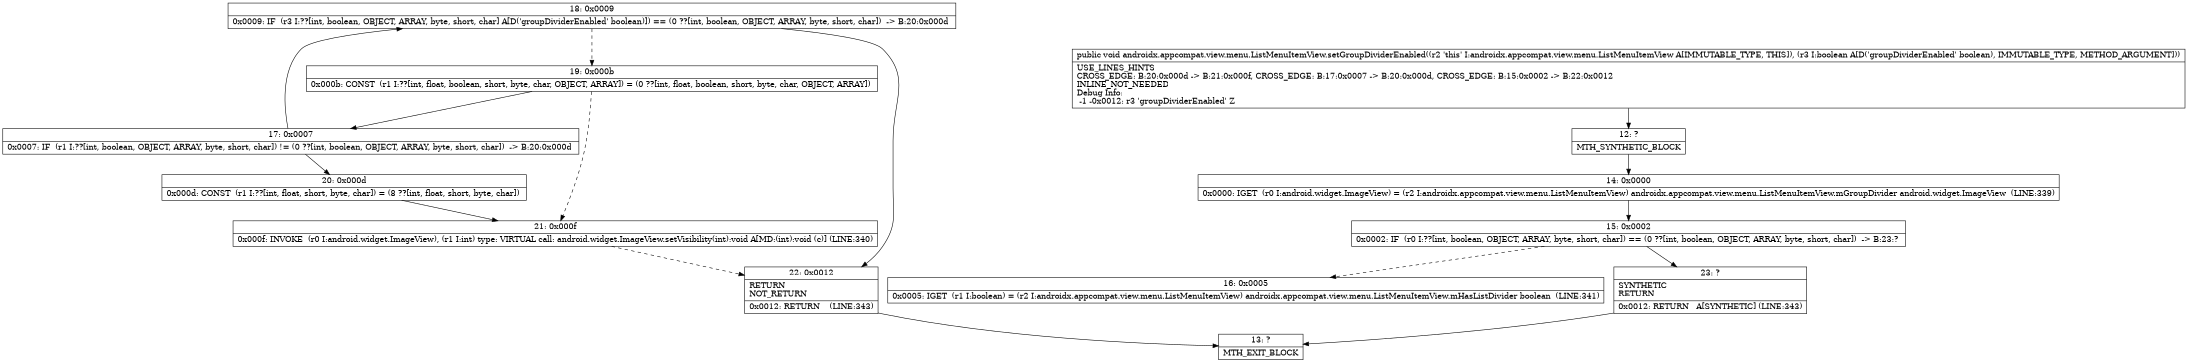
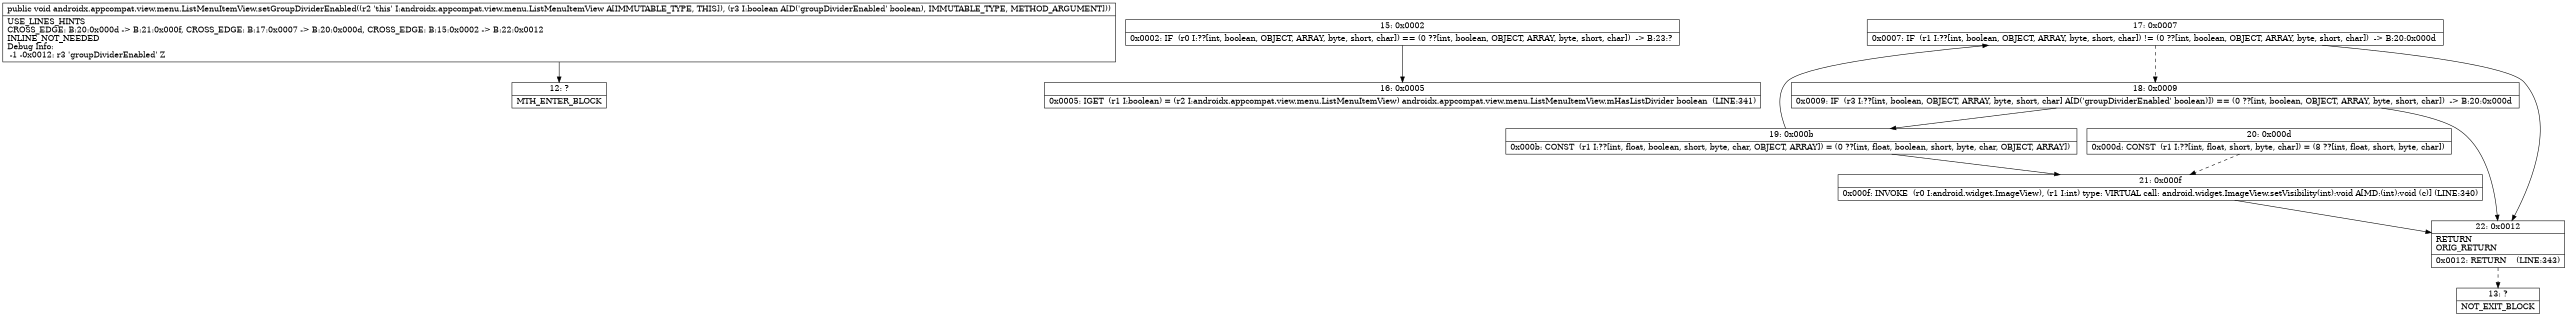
edge "18: 0x0009" -> "19: 0x000b": style dashed -> solid
edge "17: 0x0007" -> "18: 0x0009": style solid -> dashed
node "12: ?": text "MTH_SYNTHETIC_BLOCK" -> "MTH_ENTER_BLOCK"
edge "19: 0x000b" -> "21: 0x000f": style dashed -> solid
edge "17: 0x0007" -> "20: 0x000d": now "17: 0x0007" -> "22: 0x0012"
node "14: 0x0000": removed
edge "20: 0x000d" -> "21: 0x000f": style solid -> dashed
edge "21: 0x000f" -> "22: 0x0012": style dashed -> solid
edge "15: 0x0002" -> "16: 0x0005": style dashed -> solid
node "23: ?": removed
node "22: 0x0012": text "NOT_RETURN" -> "ORIG_RETURN"
edge "22: 0x0012" -> "13: ?": style solid -> dashed
node "13: ?": text "MTH_EXIT_BLOCK" -> "NOT_EXIT_BLOCK"
